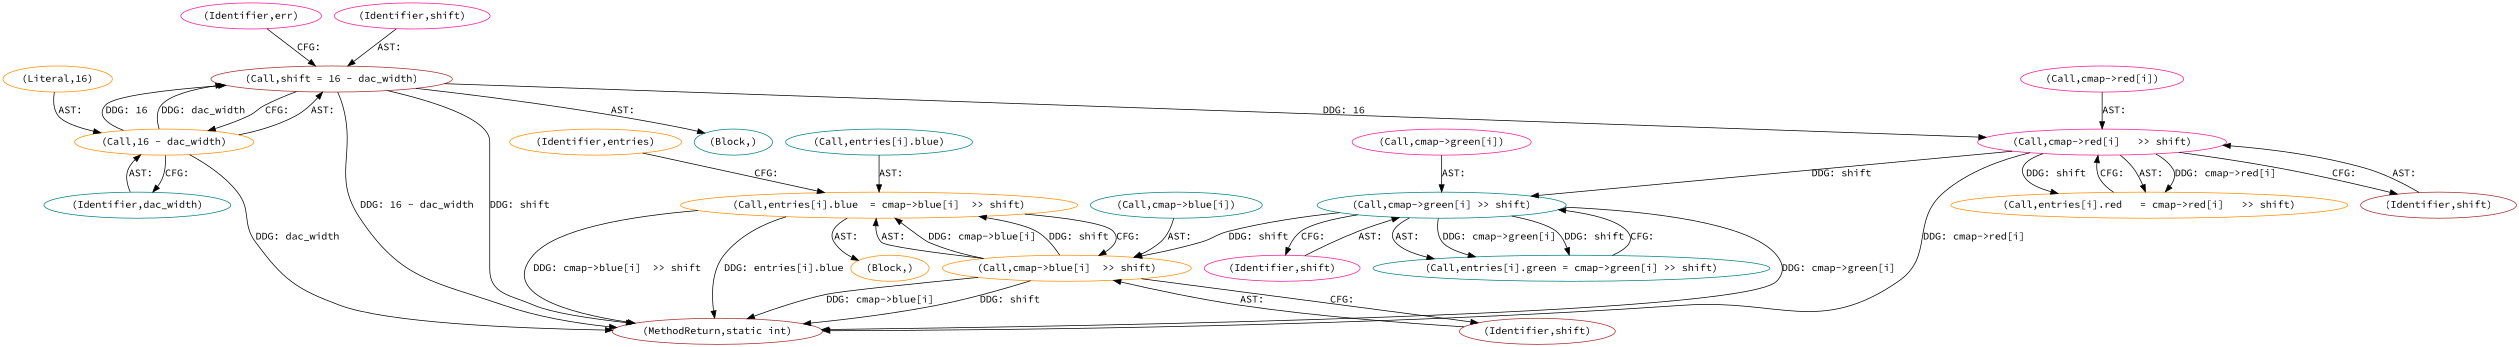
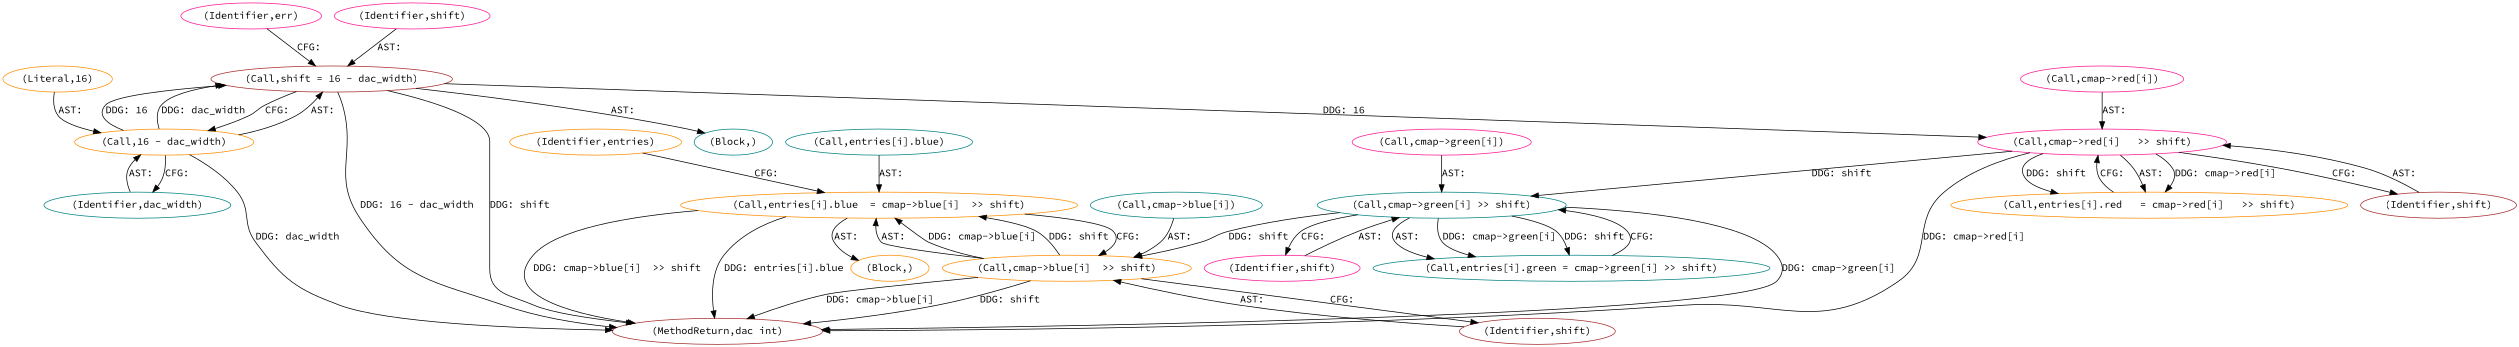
node "(MethodReturn,static int)": label "(MethodReturn,static int)" -> "(MethodReturn,dac int)"
